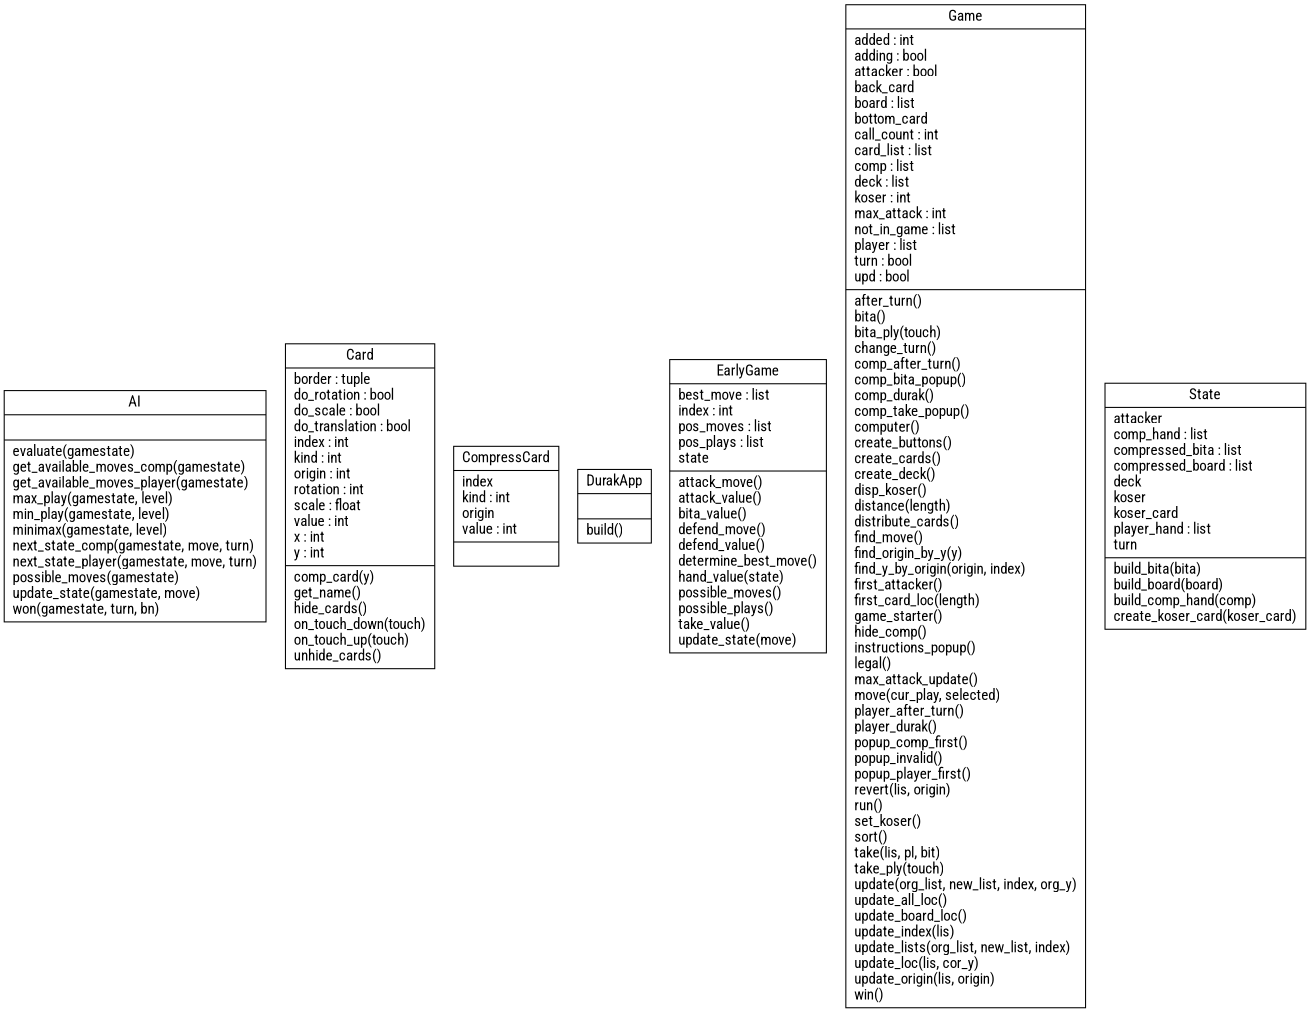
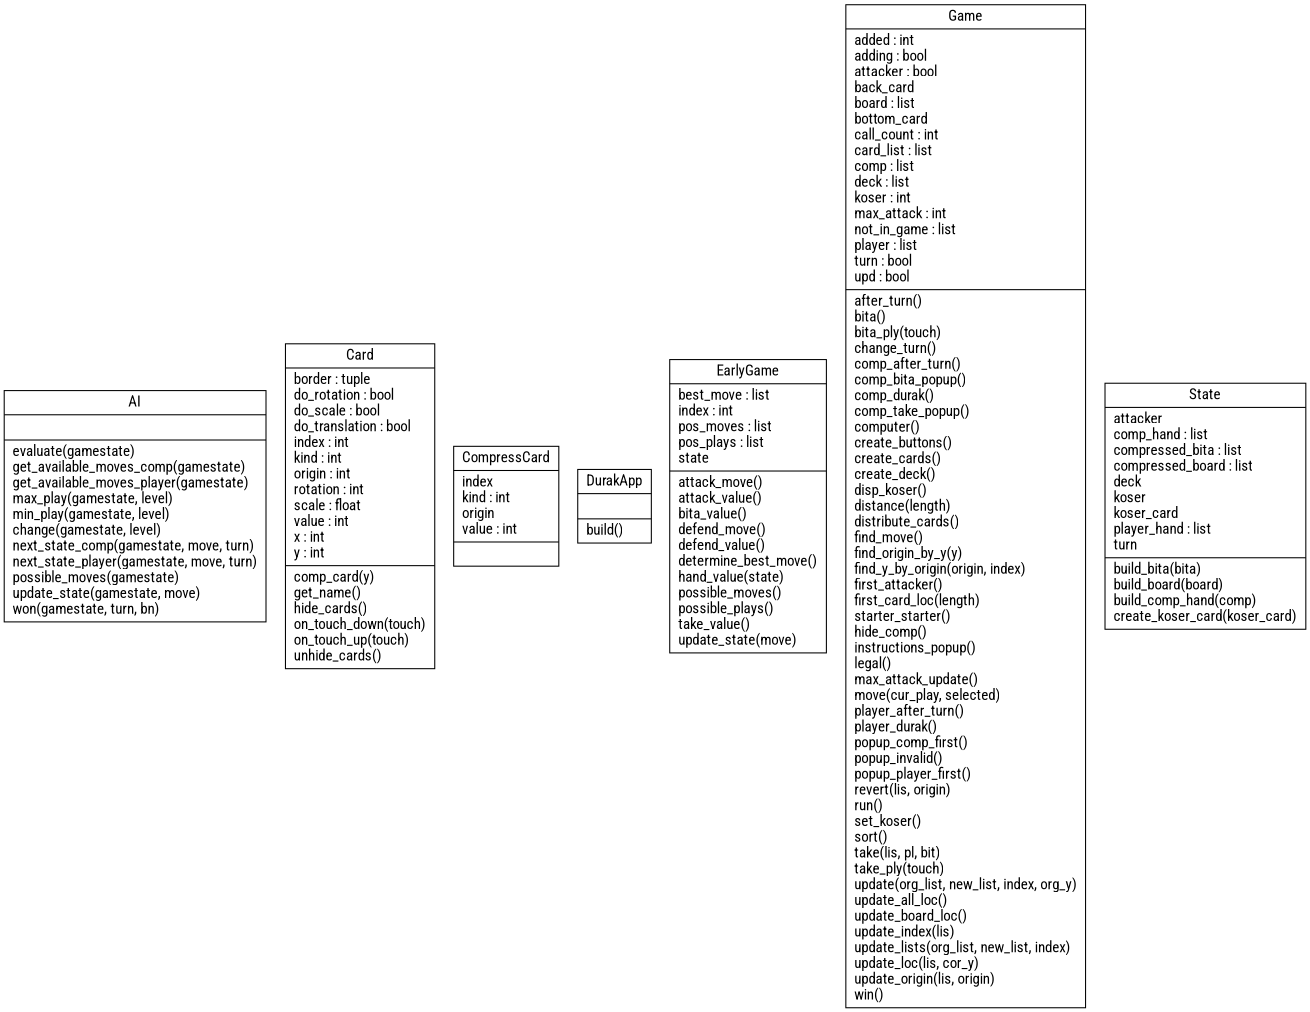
node "AI": text "minimax(gamestate, level)" -> "change(gamestate, level)"
node "Game": text "game_starter()" -> "starter_starter()"
